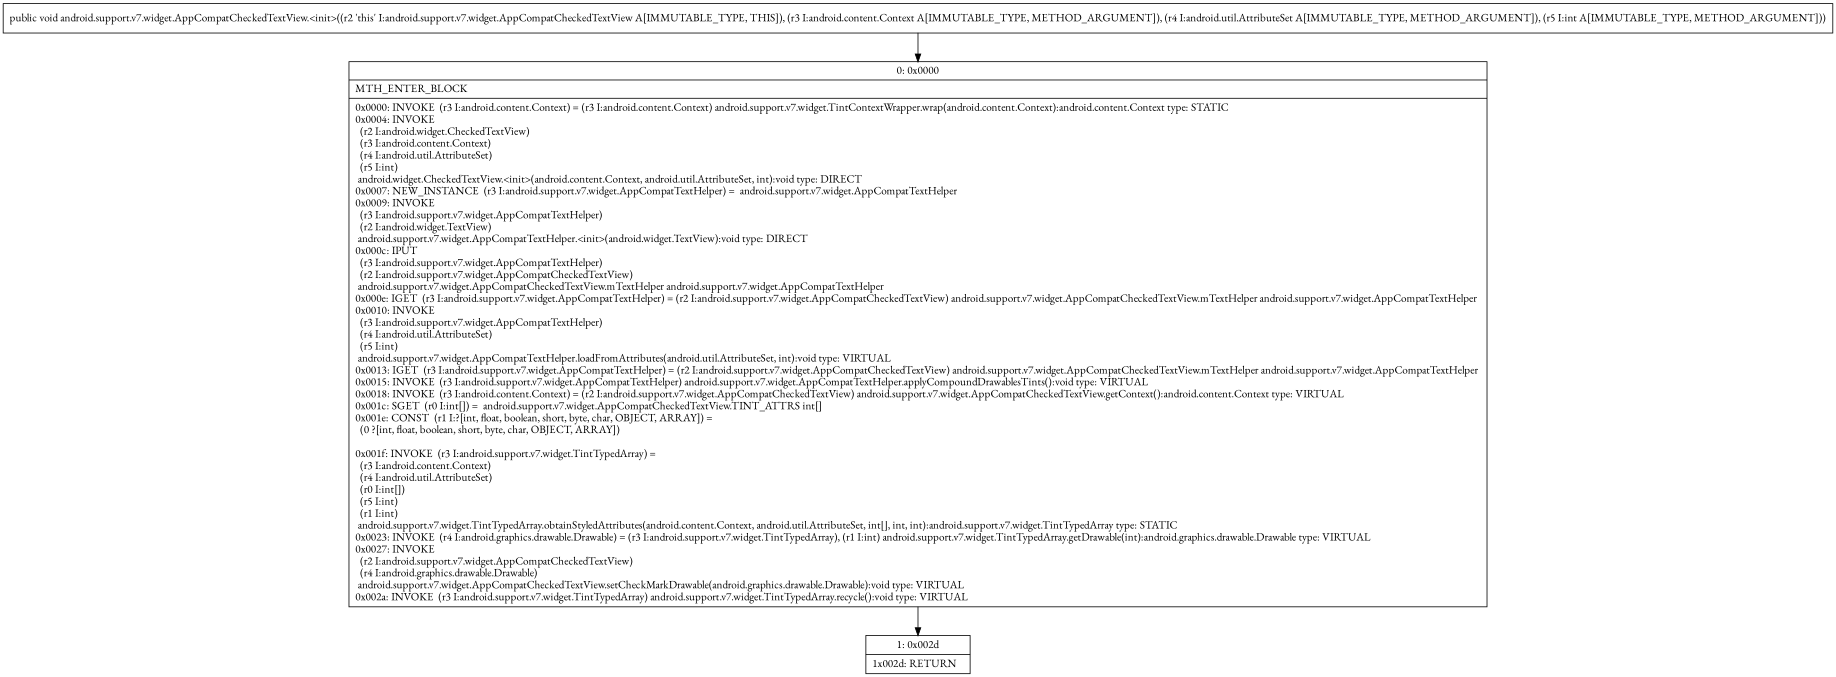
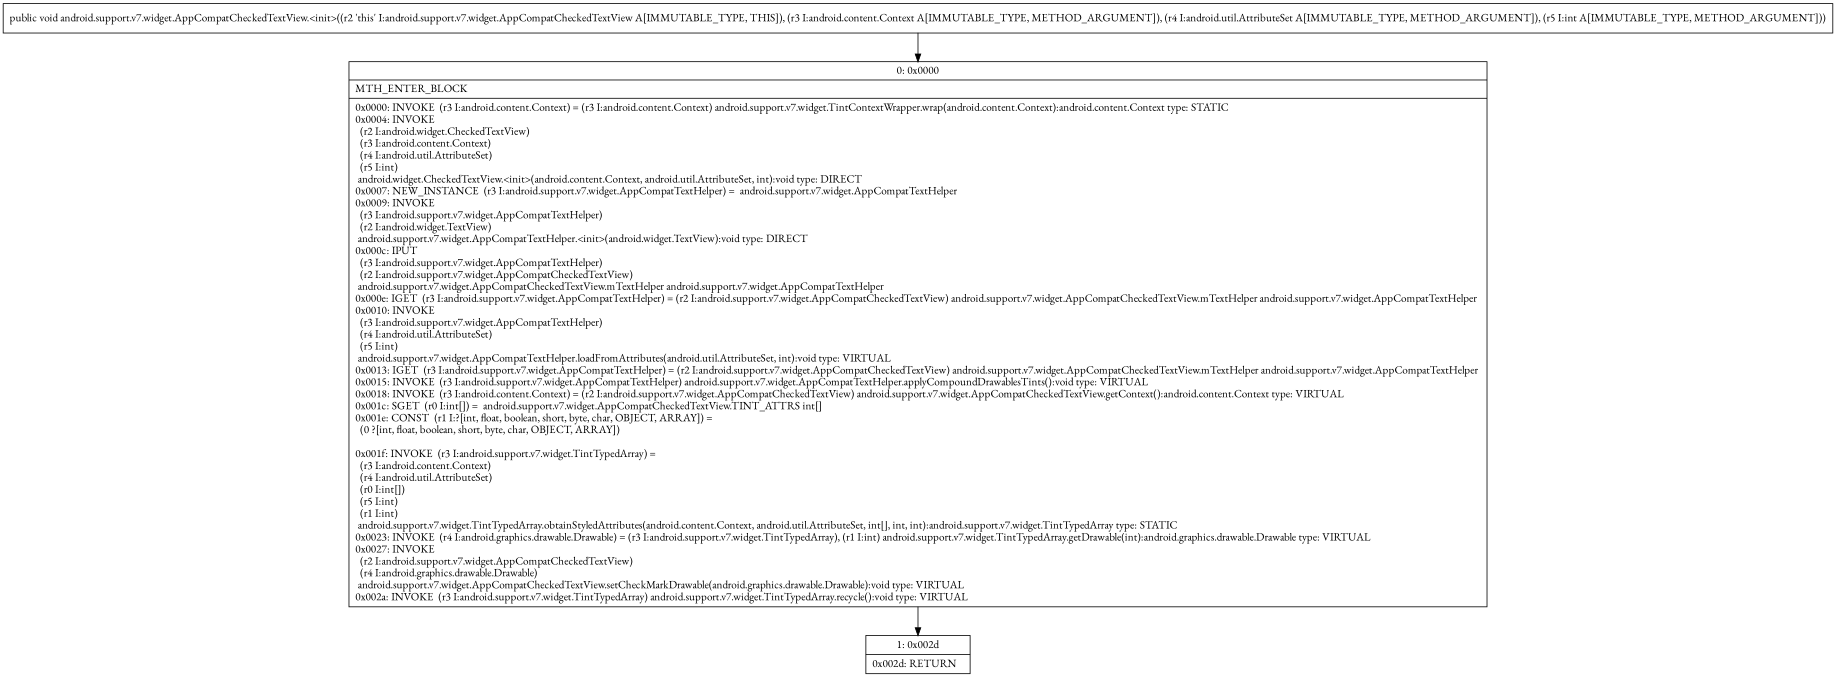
node "1: 0x002d": text "1x002d: RETURN" -> "0x002d: RETURN"
